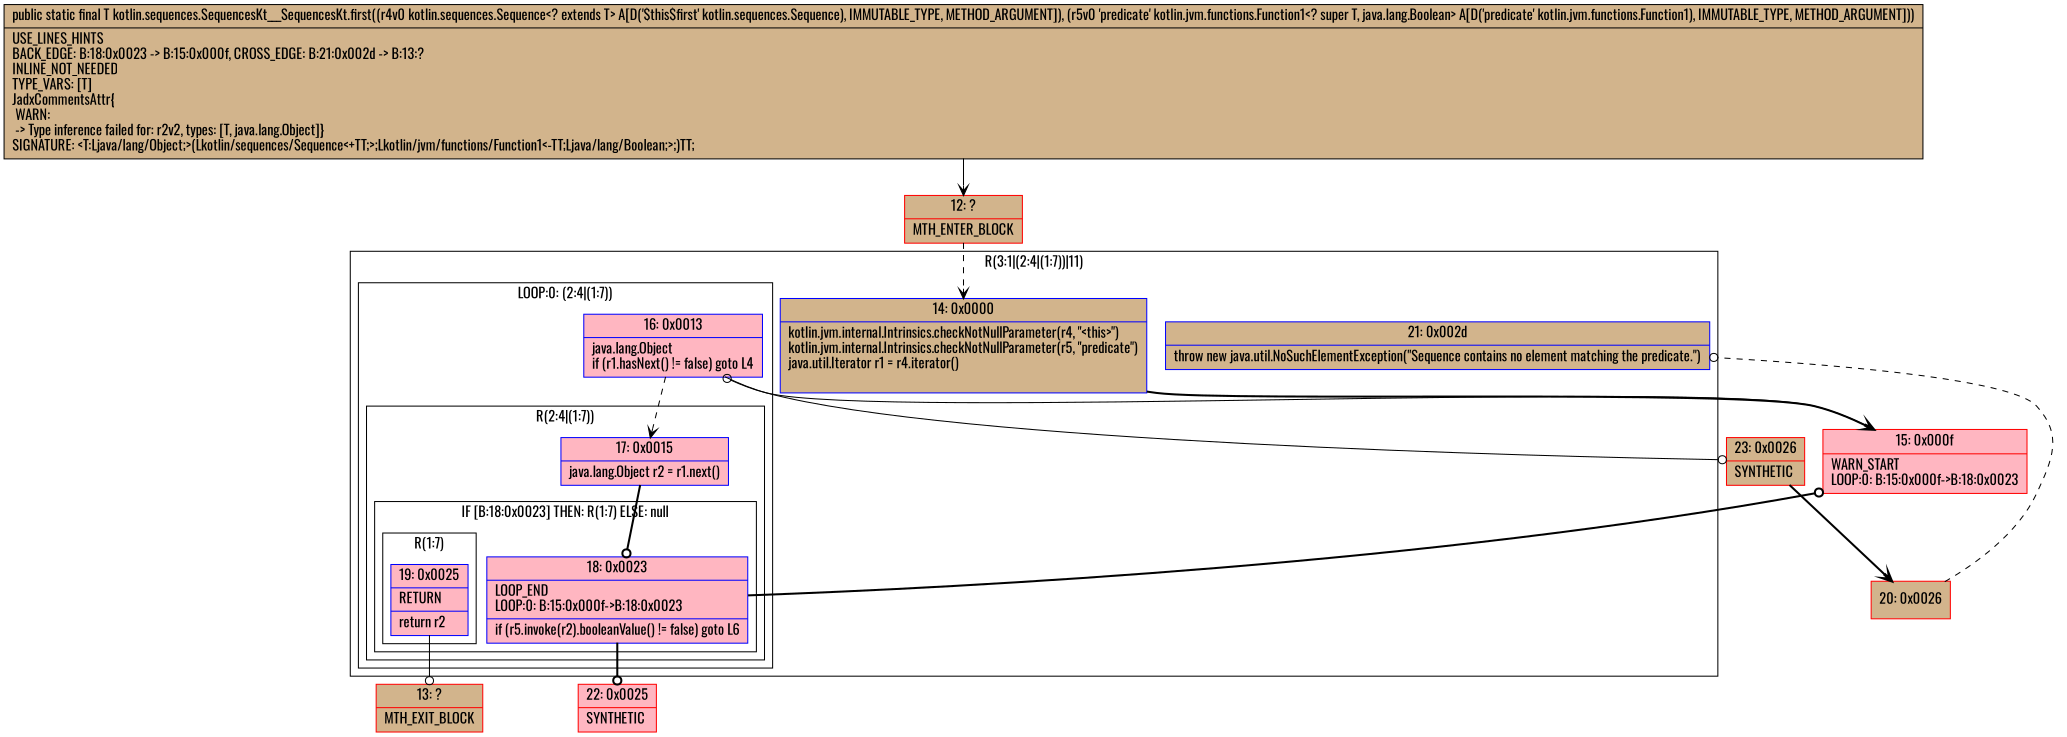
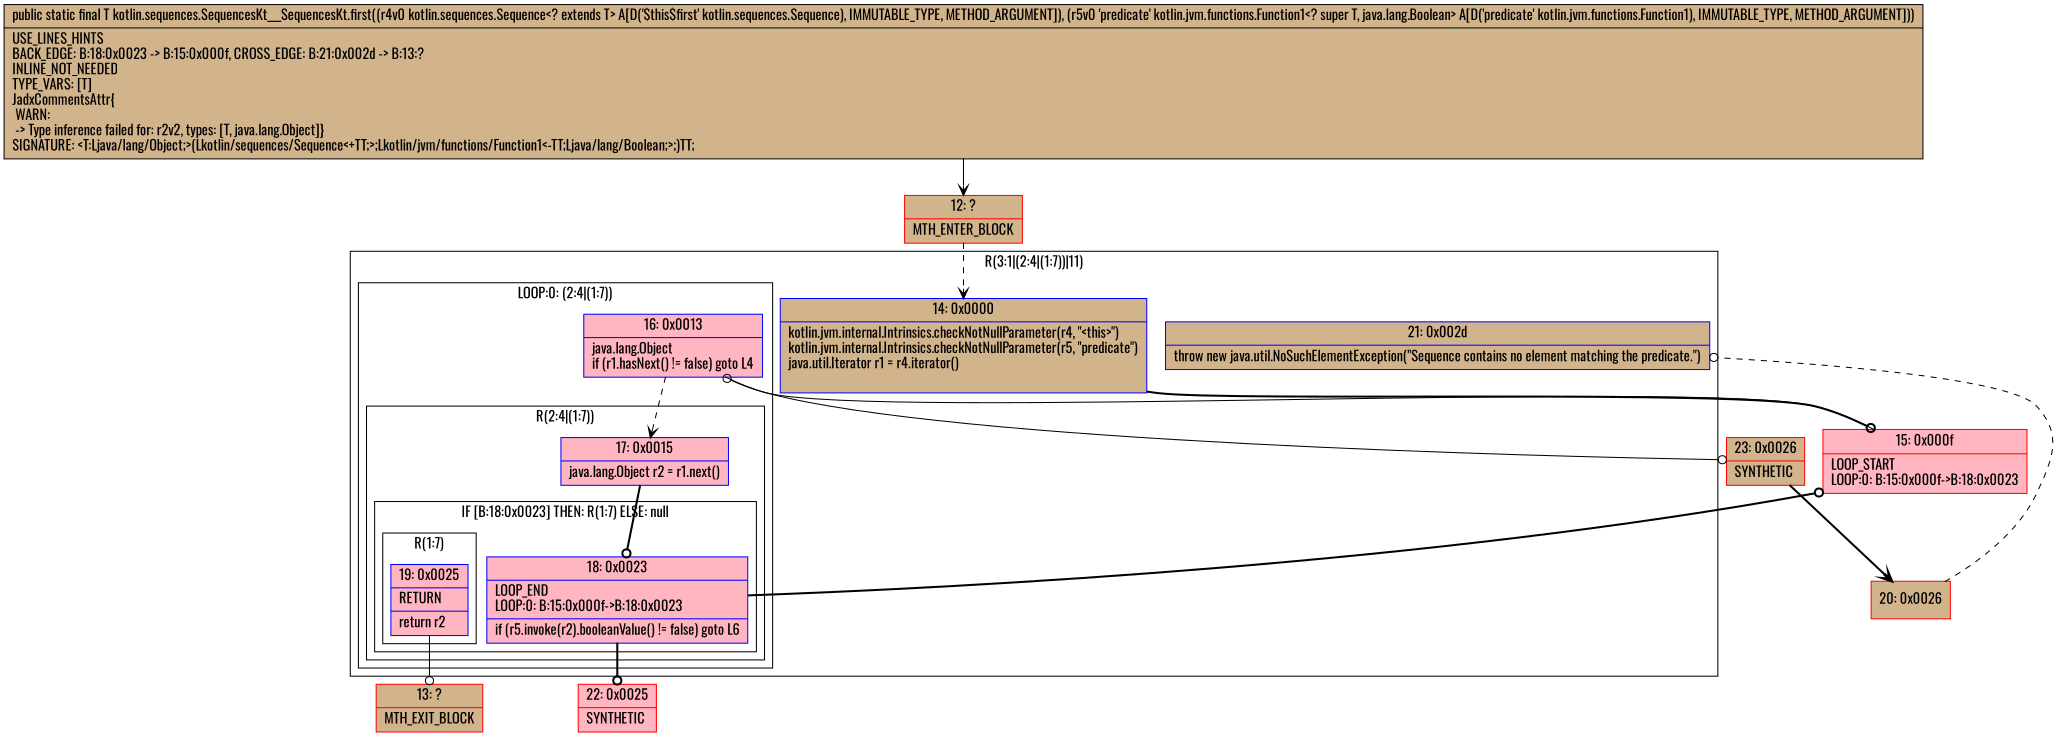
edge "14: 0x0000" -> "15: 0x000f": arrowhead vee -> odot
node "15: 0x000f": text "WARN_START" -> "LOOP_START"
